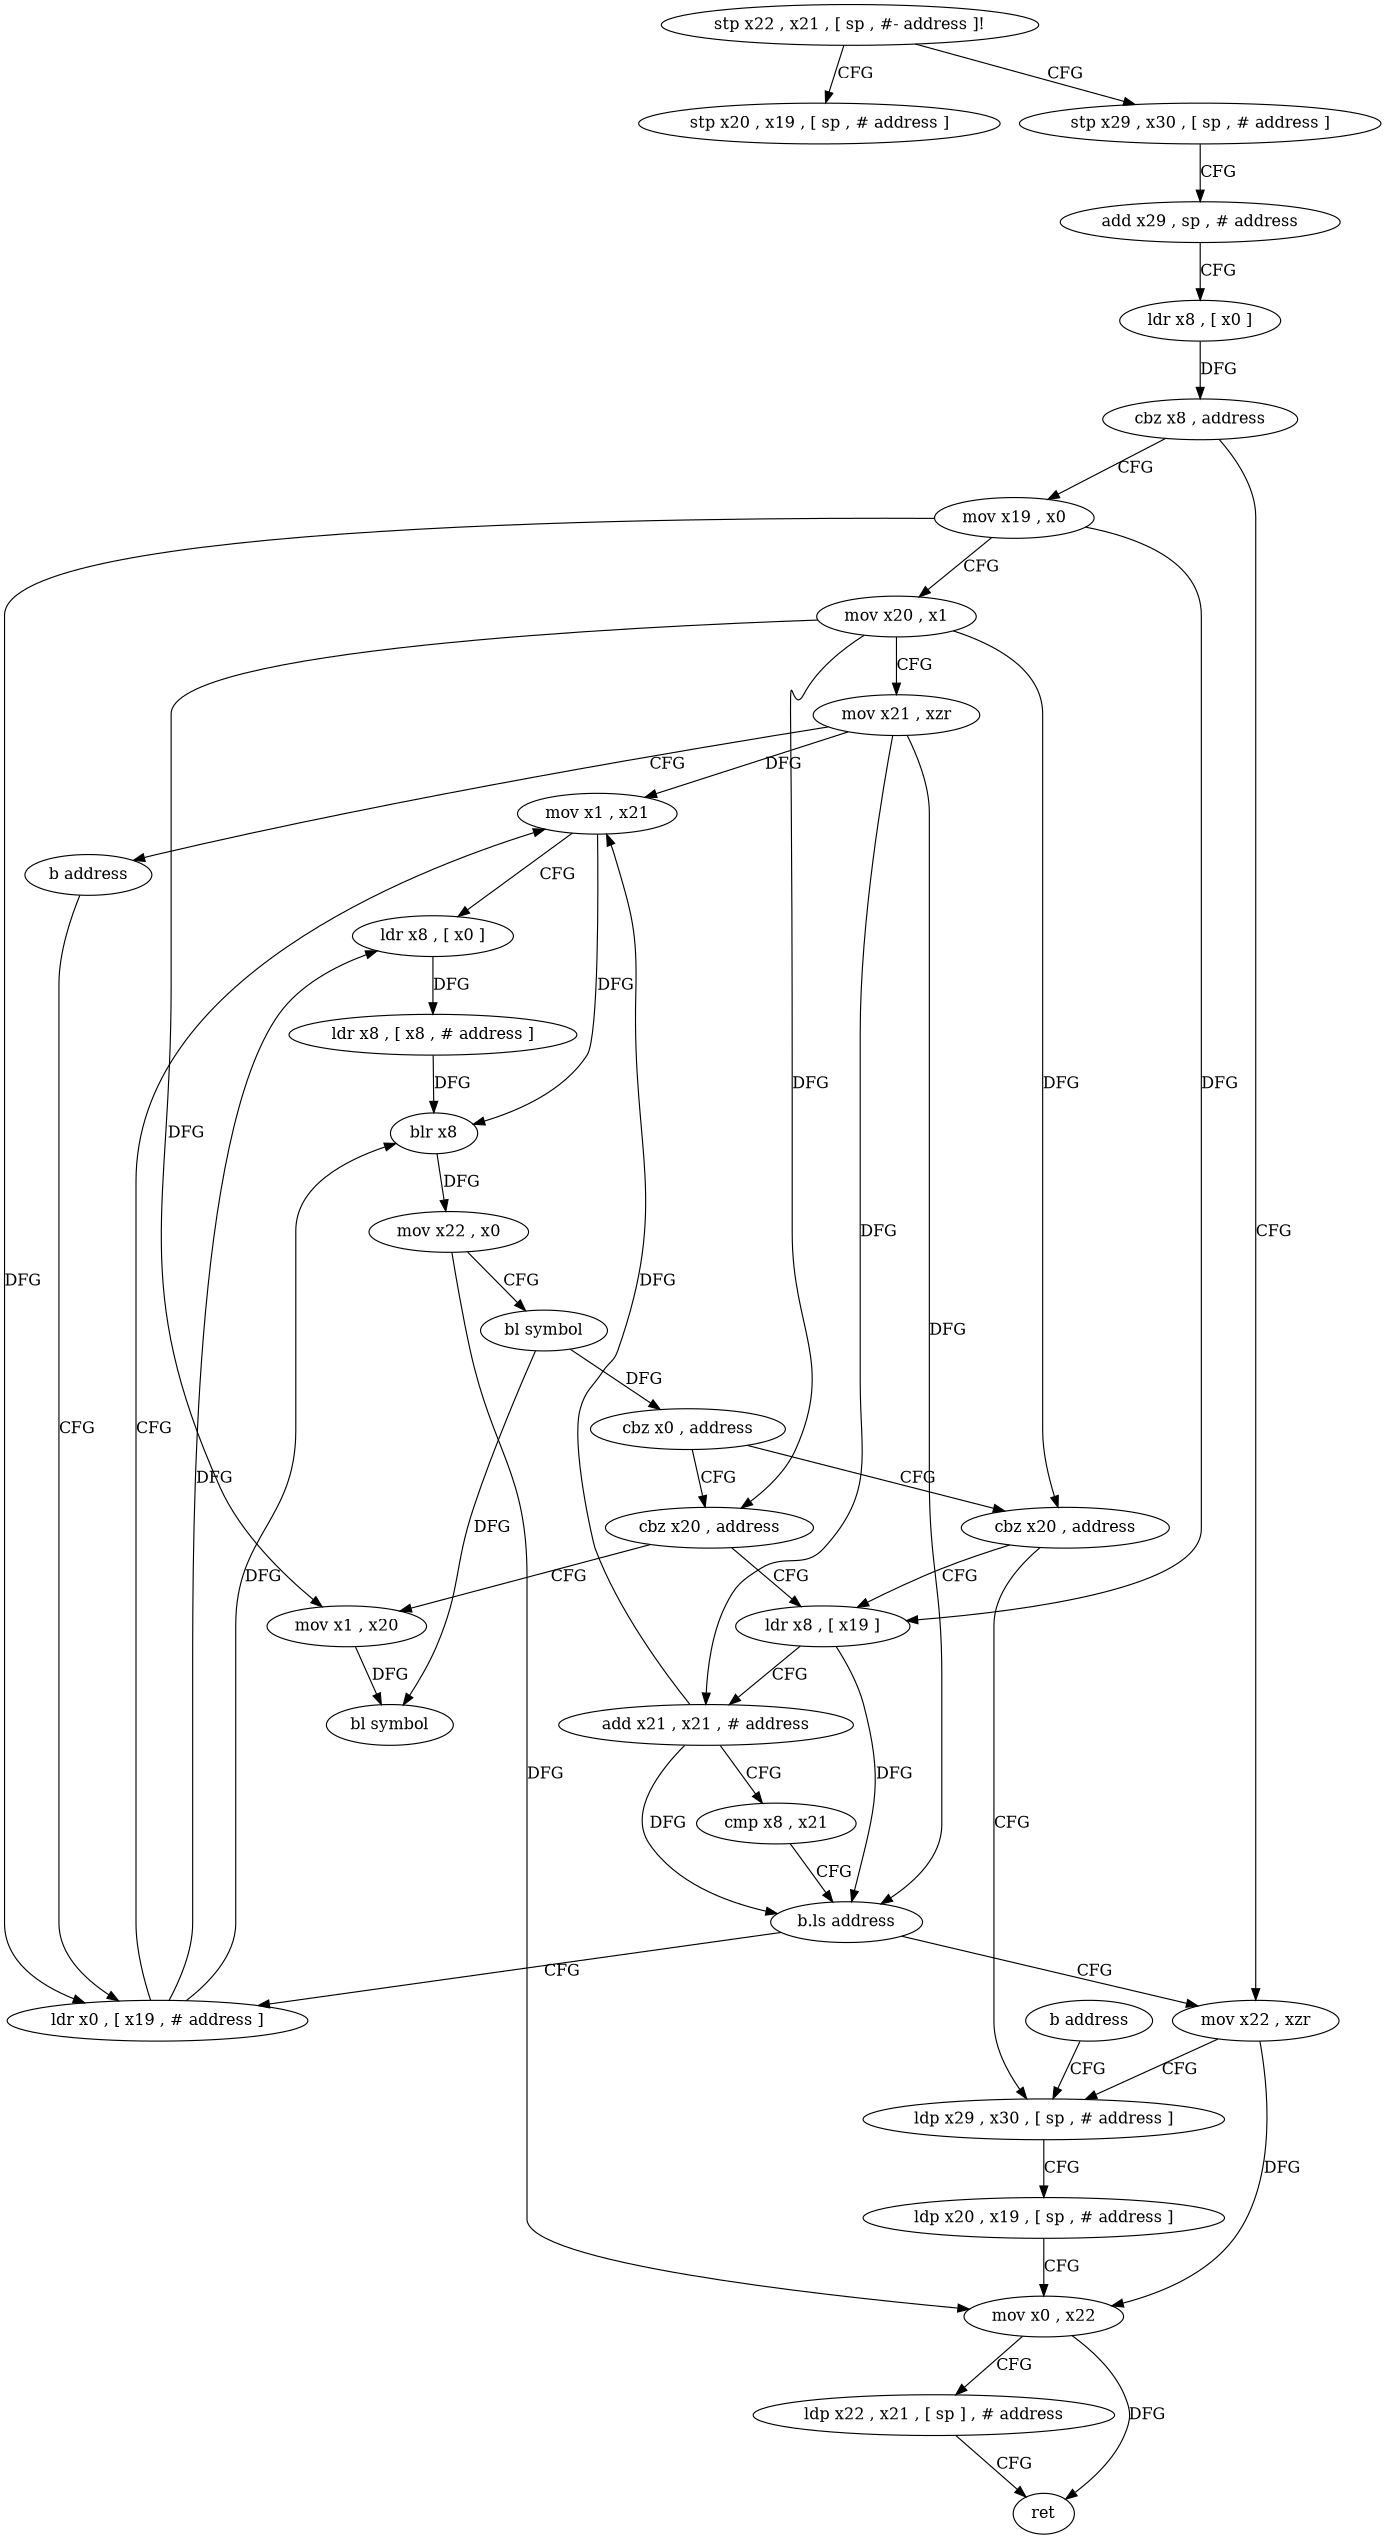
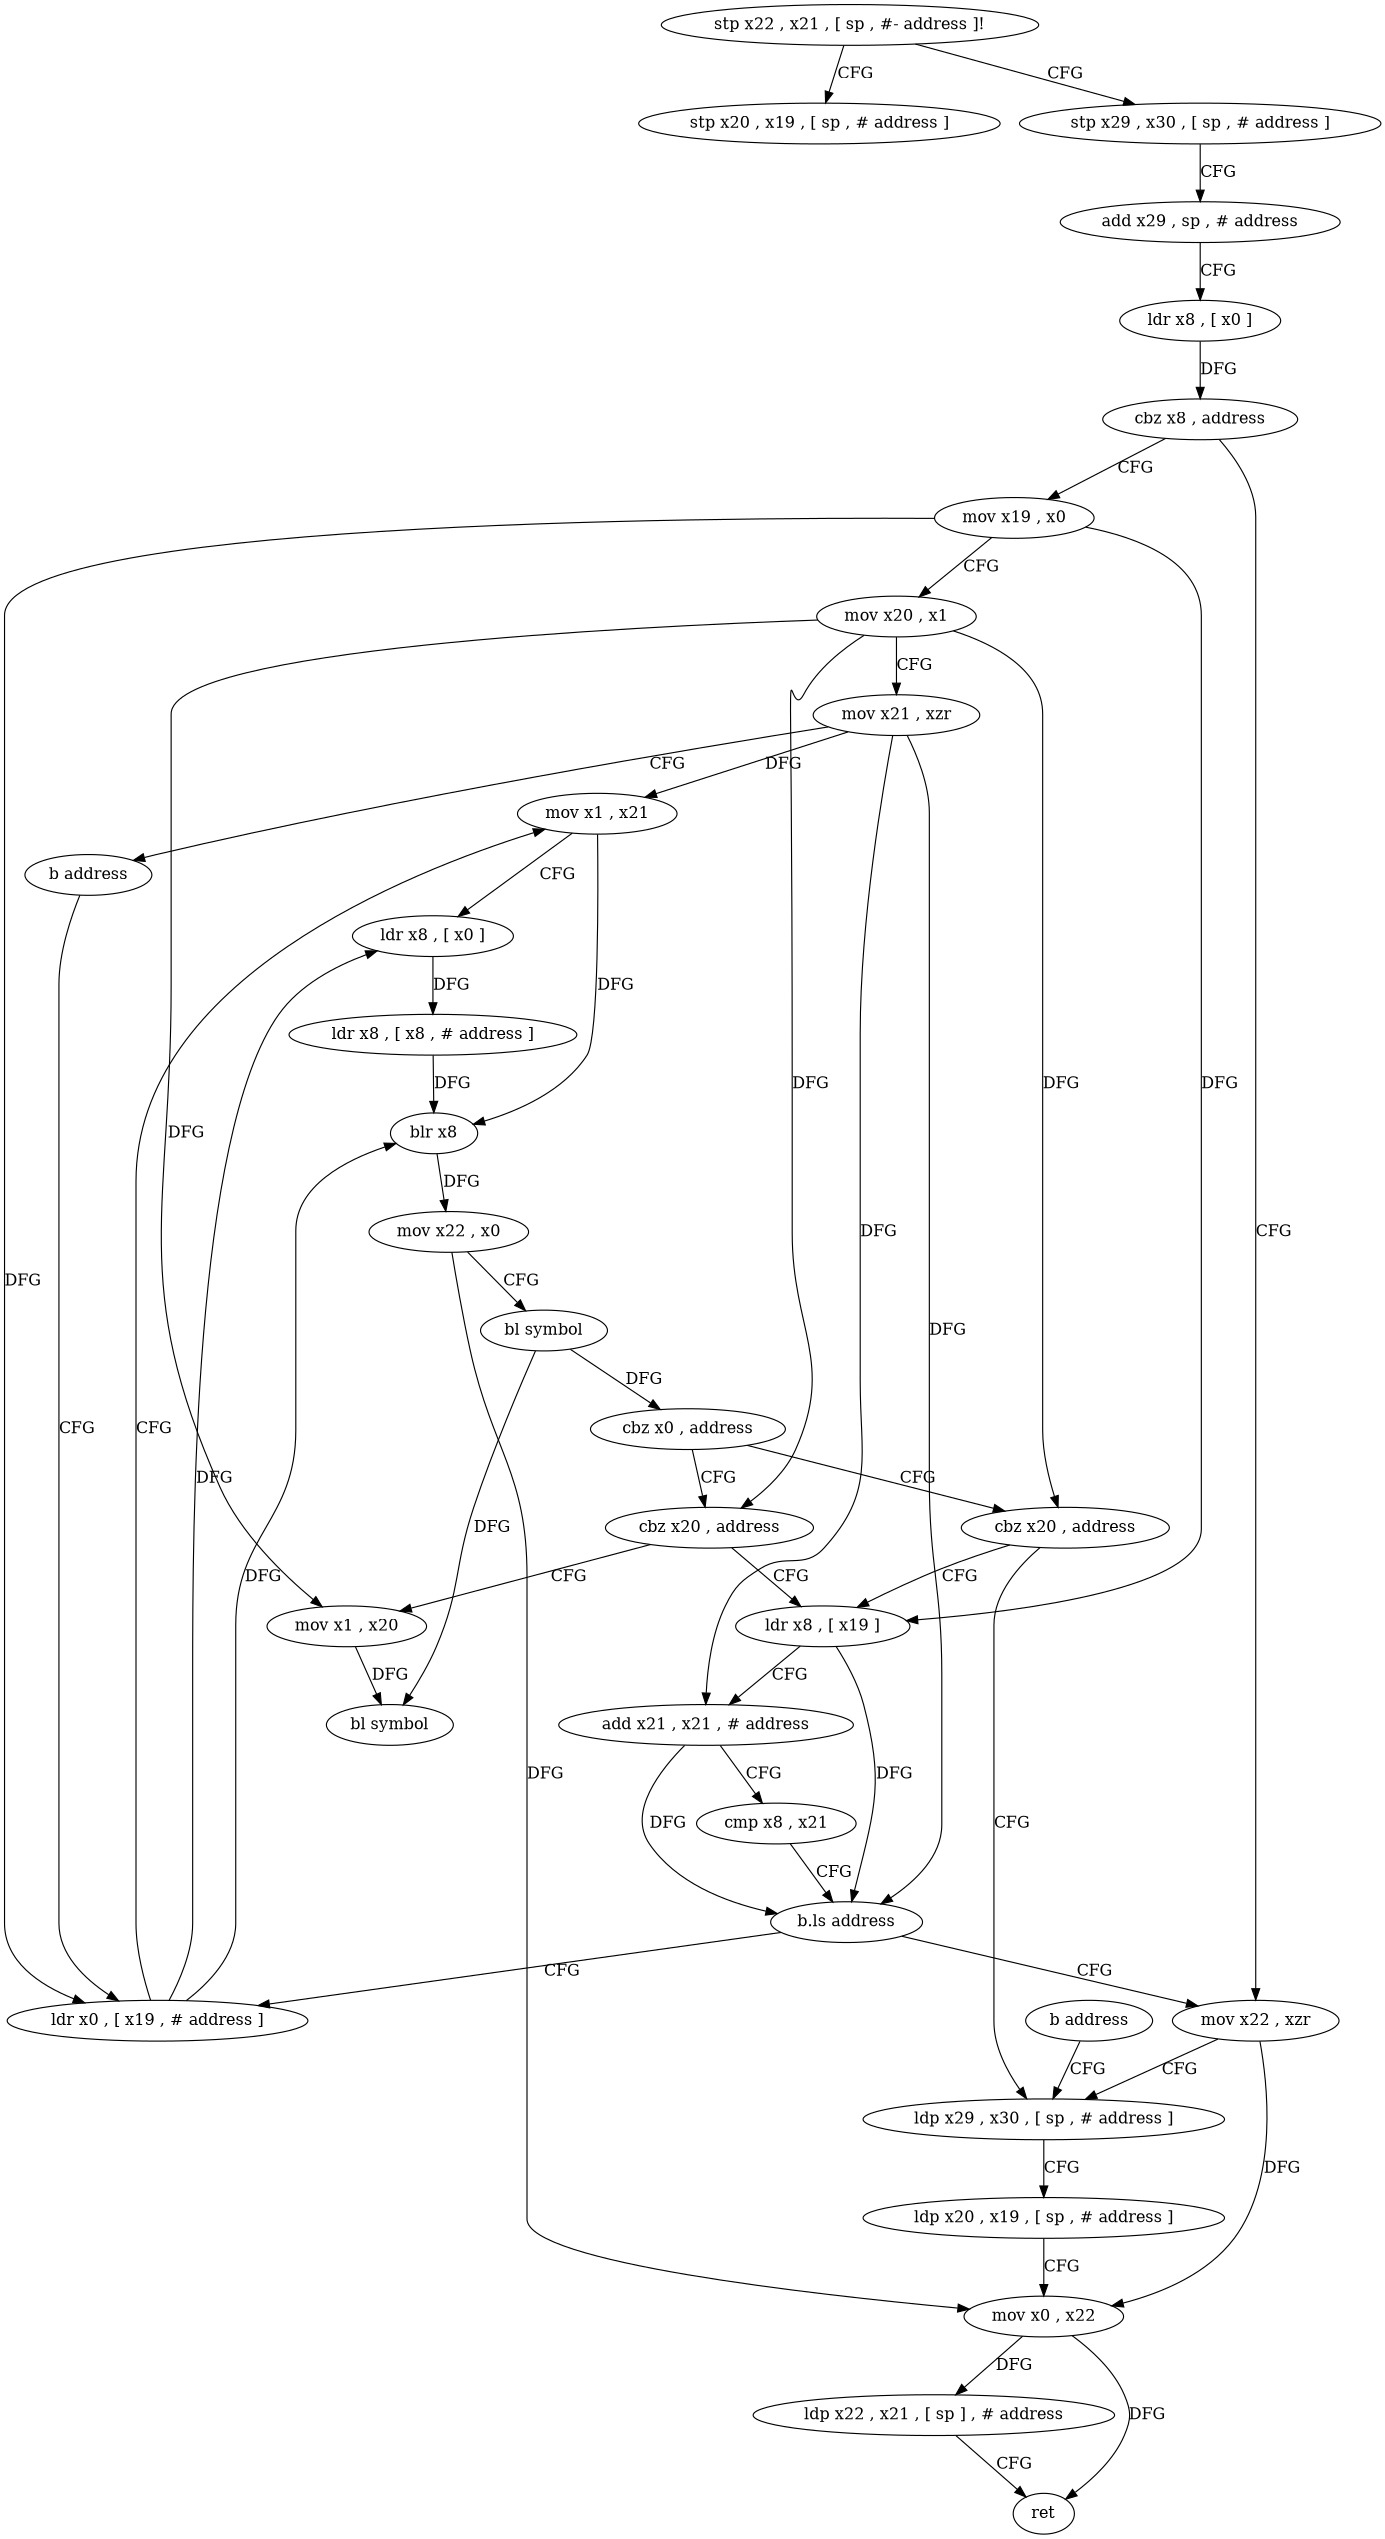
edge "add x21 , x21 , # address" -> "mov x1 , x21": removed, label "DFG"
edge "mov x0 , x22" -> "ldp x22 , x21 , [ sp ] , # address": label "CFG" -> "DFG"
